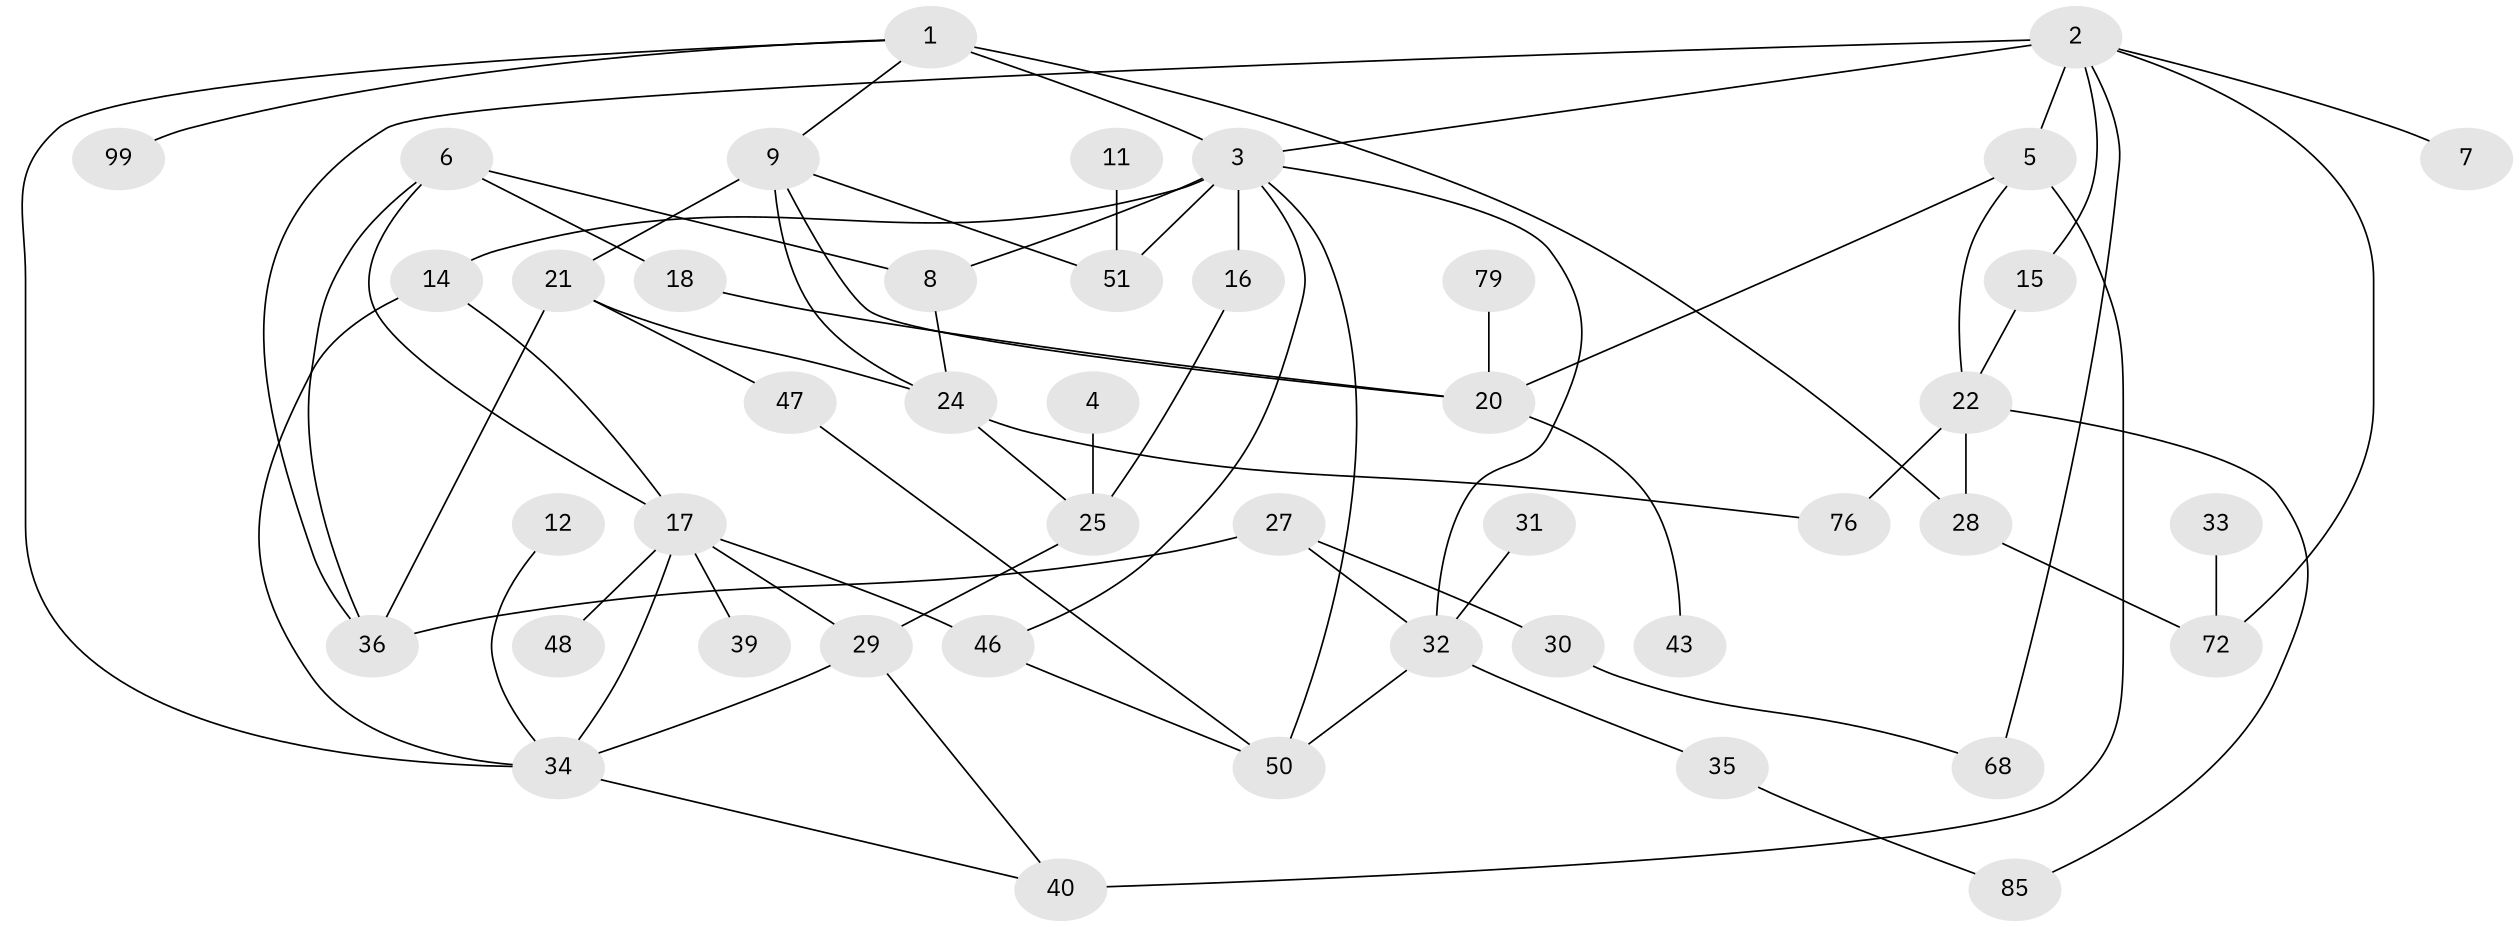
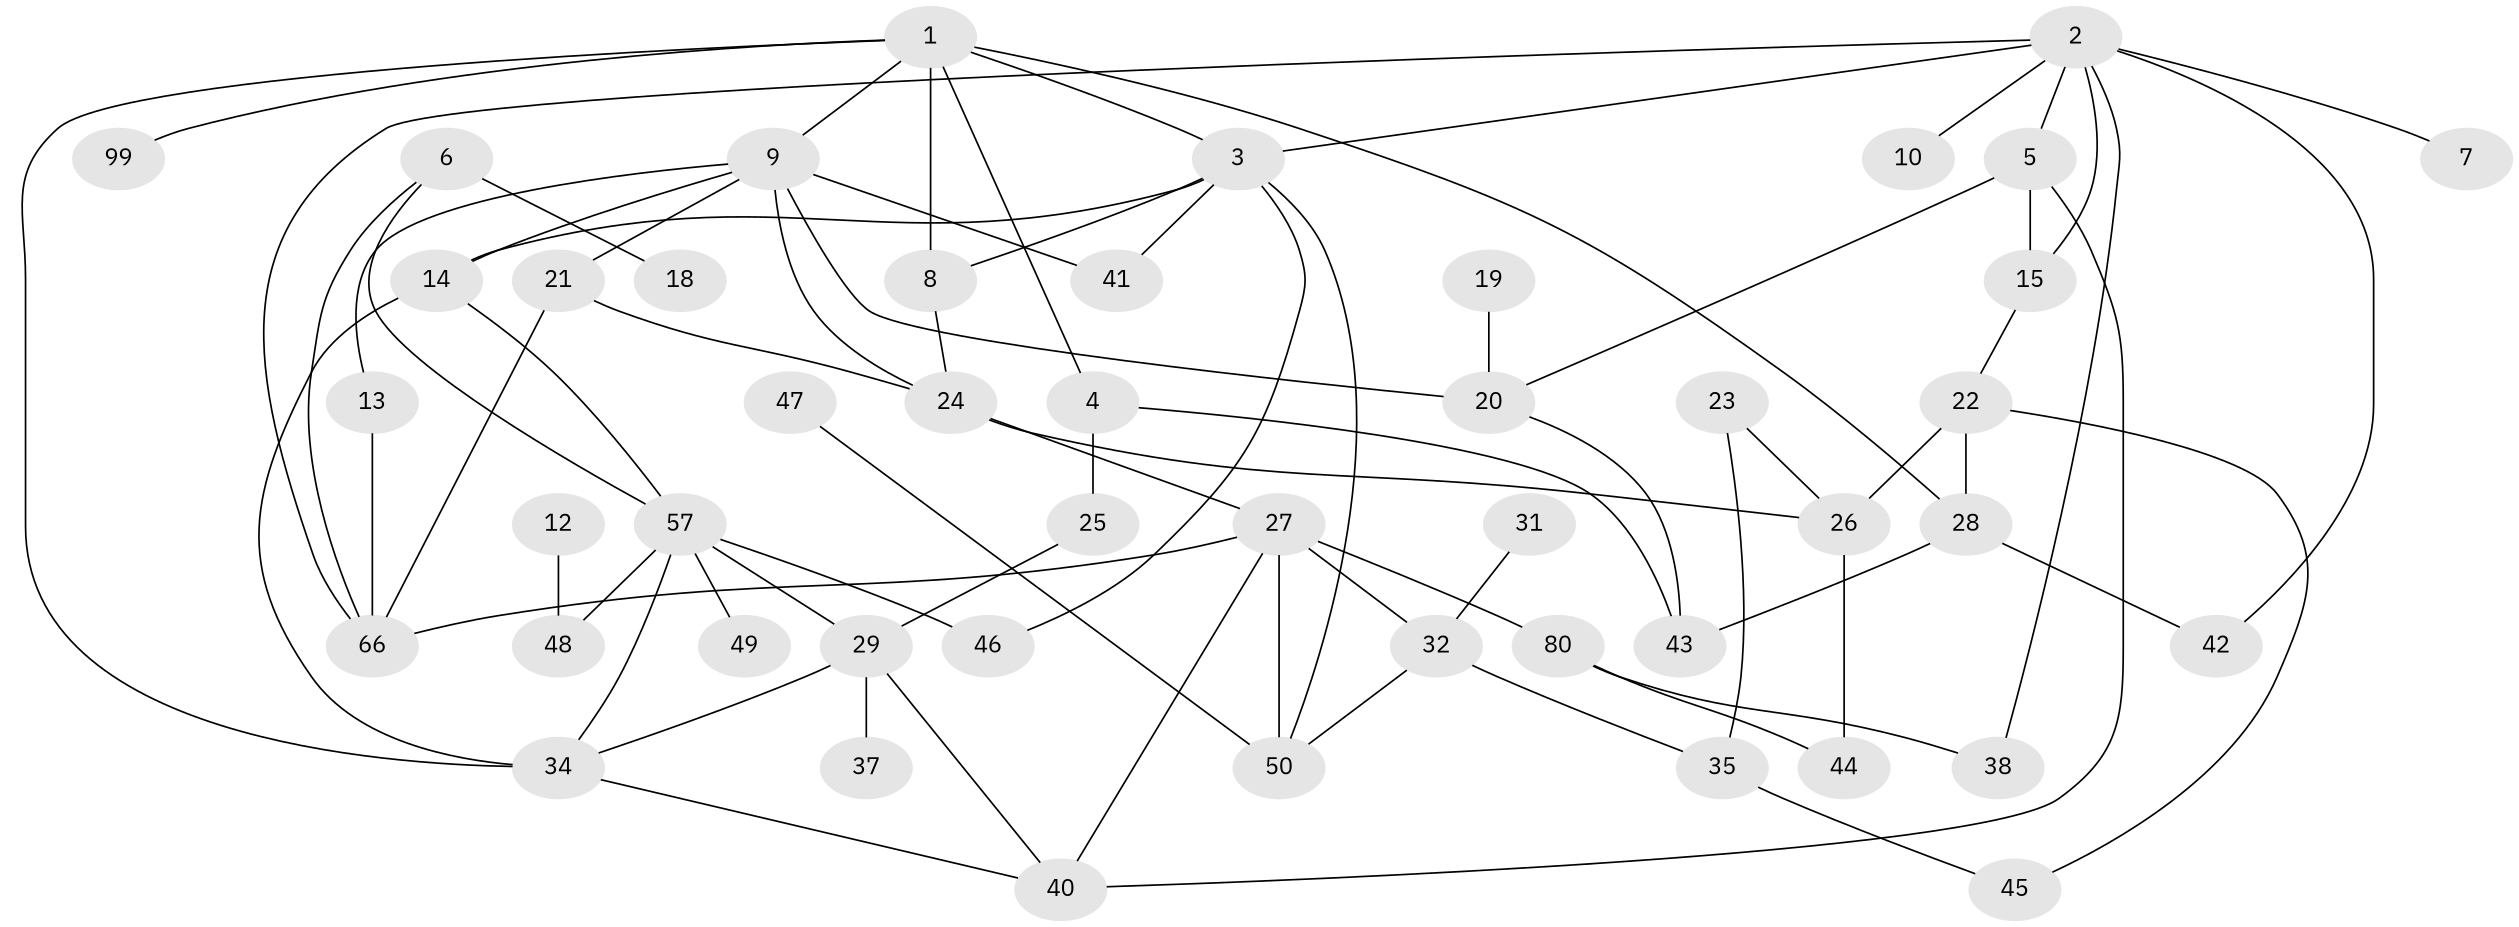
node "11": removed
node "10": added
edge "1" -- "4": added
edge "6" -- "8": now "1" -- "8"
edge "9" -- "14": added
edge "5" -- "22": now "5" -- "15"
node "51": label "51" -> "41"
node "16": removed
node "79": label "79" -> "19"
edge "3" -- "32": removed
edge "21" -- "47": removed
edge "18" -- "20": removed
node "13": added
node "23": added
edge "4" -- "43": added
edge "24" -- "25": now "24" -- "27"
node "17": label "17" -> "57"
node "76": label "76" -> "26"
node "33": removed
edge "28" -- "43": added
node "36": label "36" -> "66"
edge "12" -- "34": now "12" -- "48"
node "39": label "39" -> "49"
node "30": label "30" -> "80"
node "72": label "72" -> "42"
edge "27" -- "40": added
edge "46" -- "50": now "27" -- "50"
node "37": added
node "44": added
node "68": label "68" -> "38"
node "85": label "85" -> "45"
